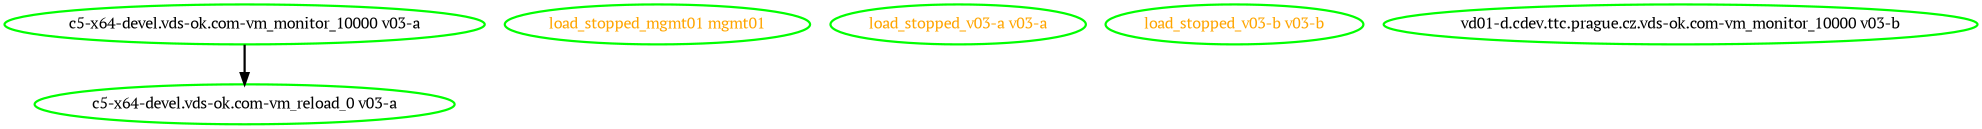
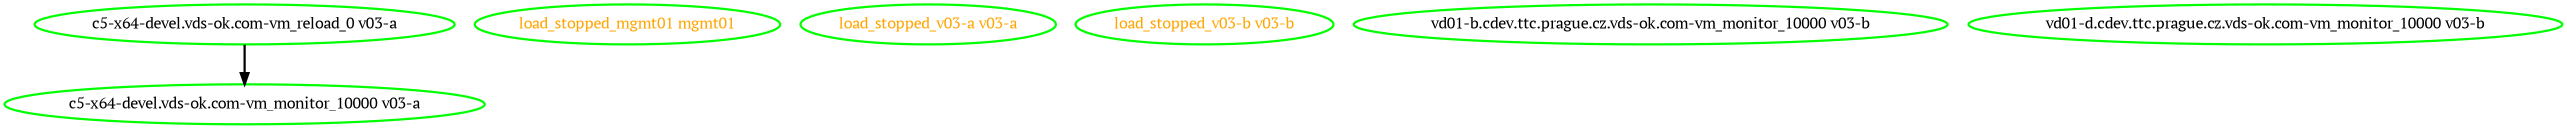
node "vd01-b.cdev.ttc.prague.cz.vds-ok.com-vm_monitor_10000 v03-b": added
edge "c5-x64-devel.vds-ok.com-vm_monitor_10000 v03-a" -> "c5-x64-devel.vds-ok.com-vm_reload_0 v03-a": reversed
